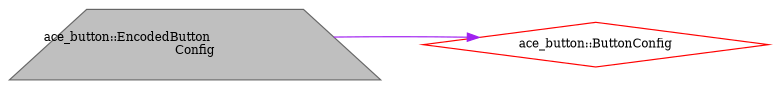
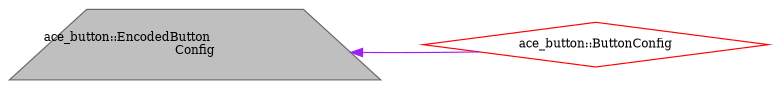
edge "ace_button::EncodedButton Config" -> "ace_button::ButtonConfig": reversed
